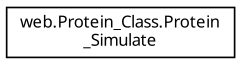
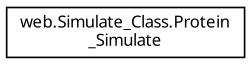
node "web.Protein_Class.Protein _Simulate": label "web.Protein_Class.Protein _Simulate" -> "web.Simulate_Class.Protein _Simulate"
